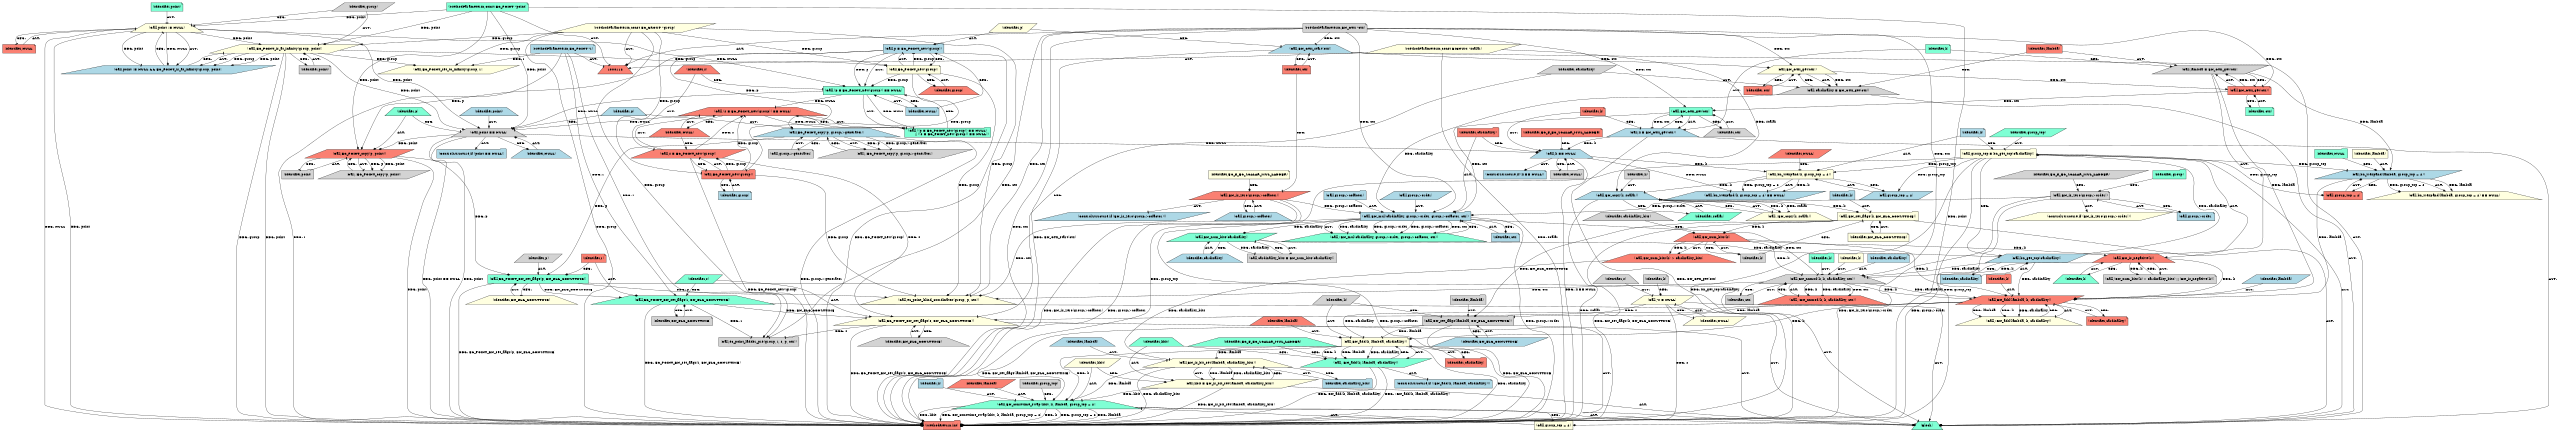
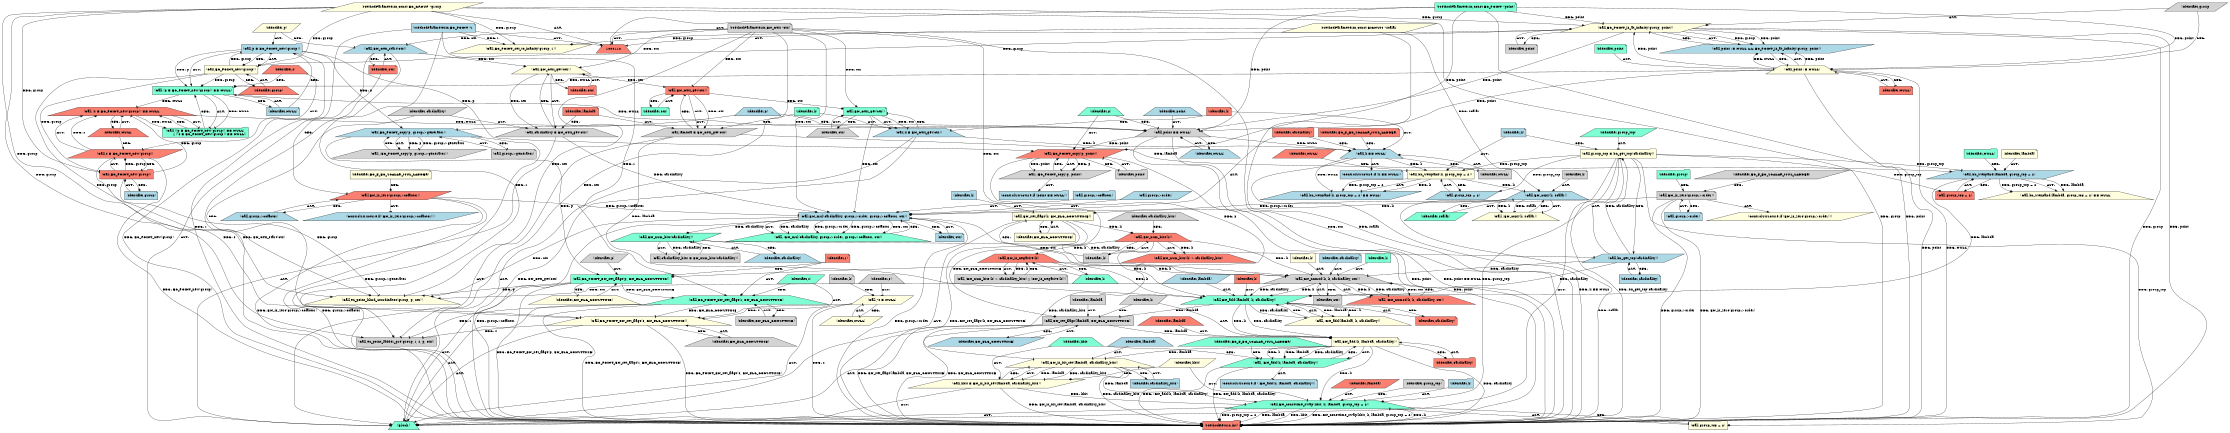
edge "(Call,point == NULL)" -> "(ControlStructure,if (point == NULL))": now "(Call,!EC_POINT_copy(p, point))" -> "(ControlStructure,if (point == NULL))"
edge "(Call,lambda = BN_CTX_get(ctx))" -> "(Call,BN_is_negative(k))": now "(Call,lambda = BN_CTX_get(ctx))" -> "(Block,)"
node "(Call,BN_add(lambda, k, cardinality))": fillcolor salmon -> aquamarine
